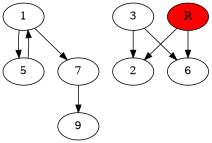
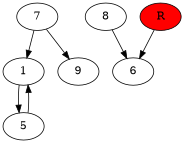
node "3": label "3" -> "8"
edge "1" -> "7": reversed
node "2": removed
